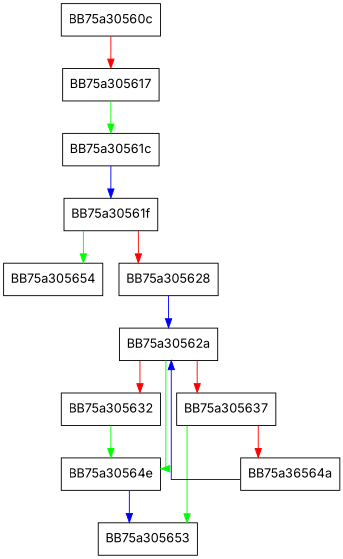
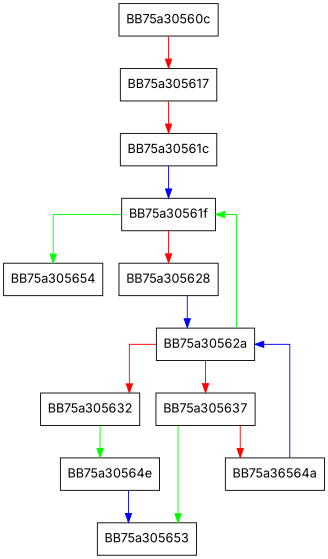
edge "BB75a305617" -> "BB75a30561c": color green -> red
edge "BB75a30562a" -> "BB75a30564e": now "BB75a30562a" -> "BB75a30561f"
